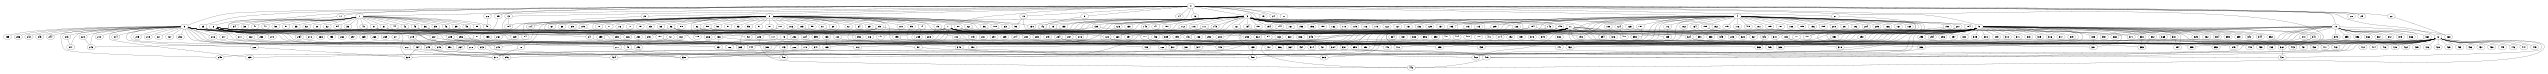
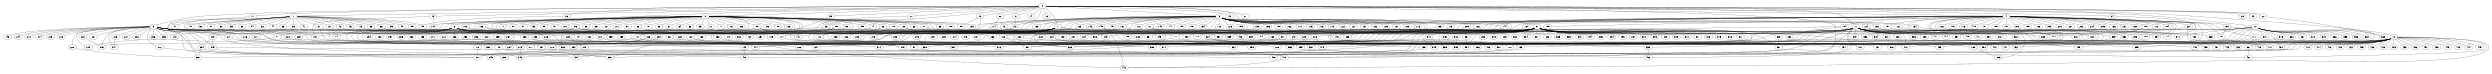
node "34": removed
node "66": added
